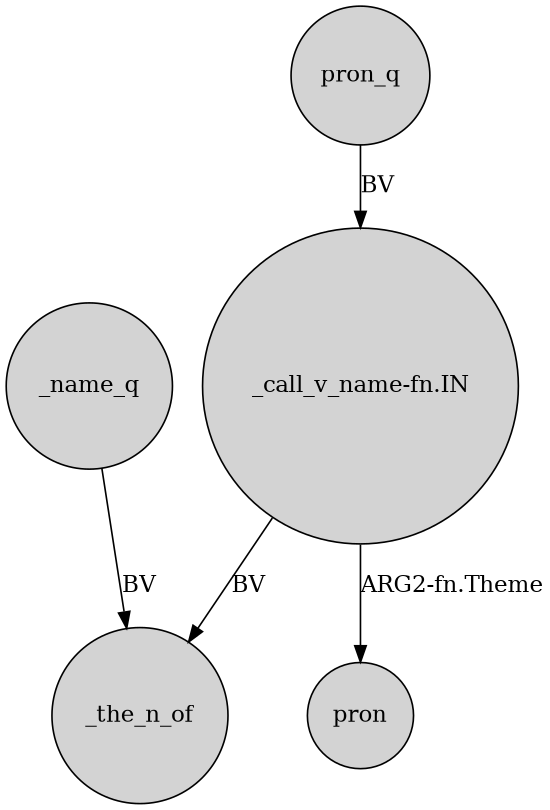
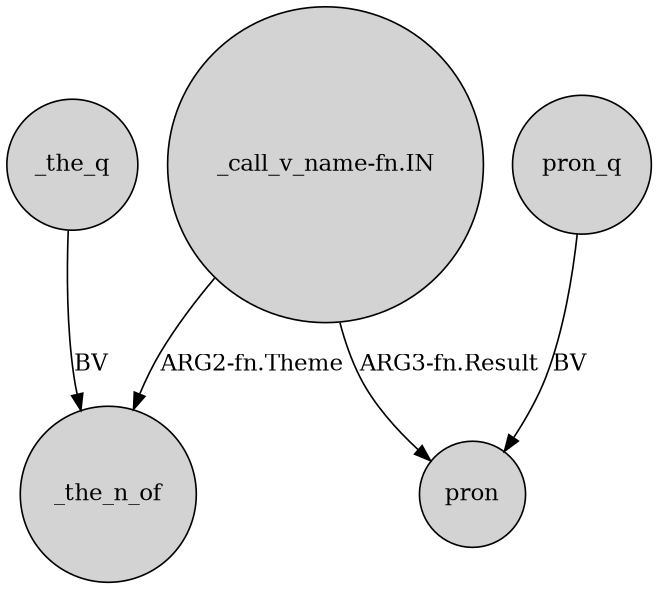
edge "pron_q" -> "_call_v_name-fn.IN": now "pron_q" -> "pron"
node "_name_q": label "_name_q" -> "_the_q"
edge "_call_v_name-fn.IN" -> "_the_n_of": label "BV" -> "ARG2-fn.Theme"
edge "_call_v_name-fn.IN" -> "pron": label "ARG2-fn.Theme" -> "ARG3-fn.Result"
